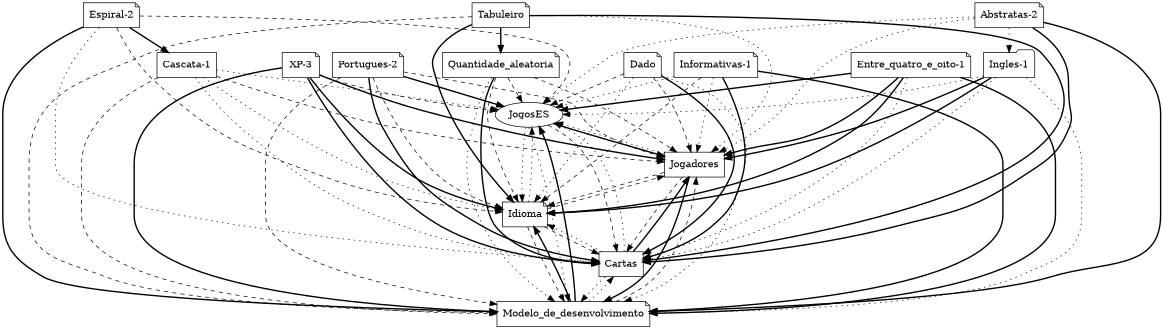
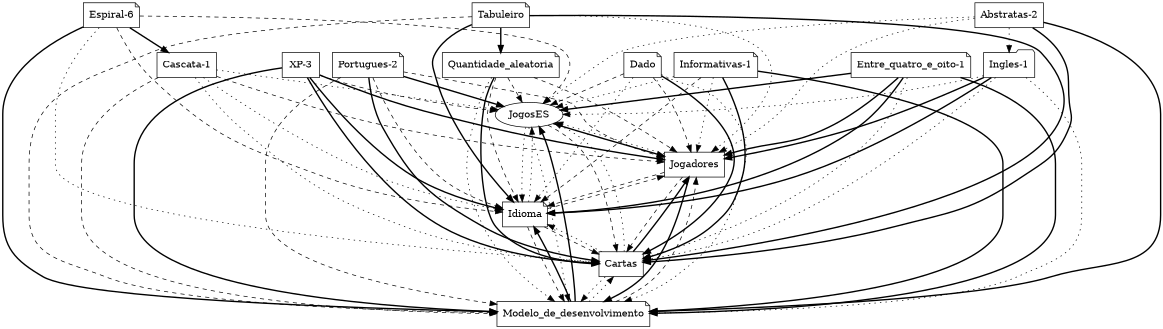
node "Espiral-2": label "Espiral-2" -> "Espiral-6"
node "Abstratas-2": shape note -> box
node "XP-3": shape note -> box
